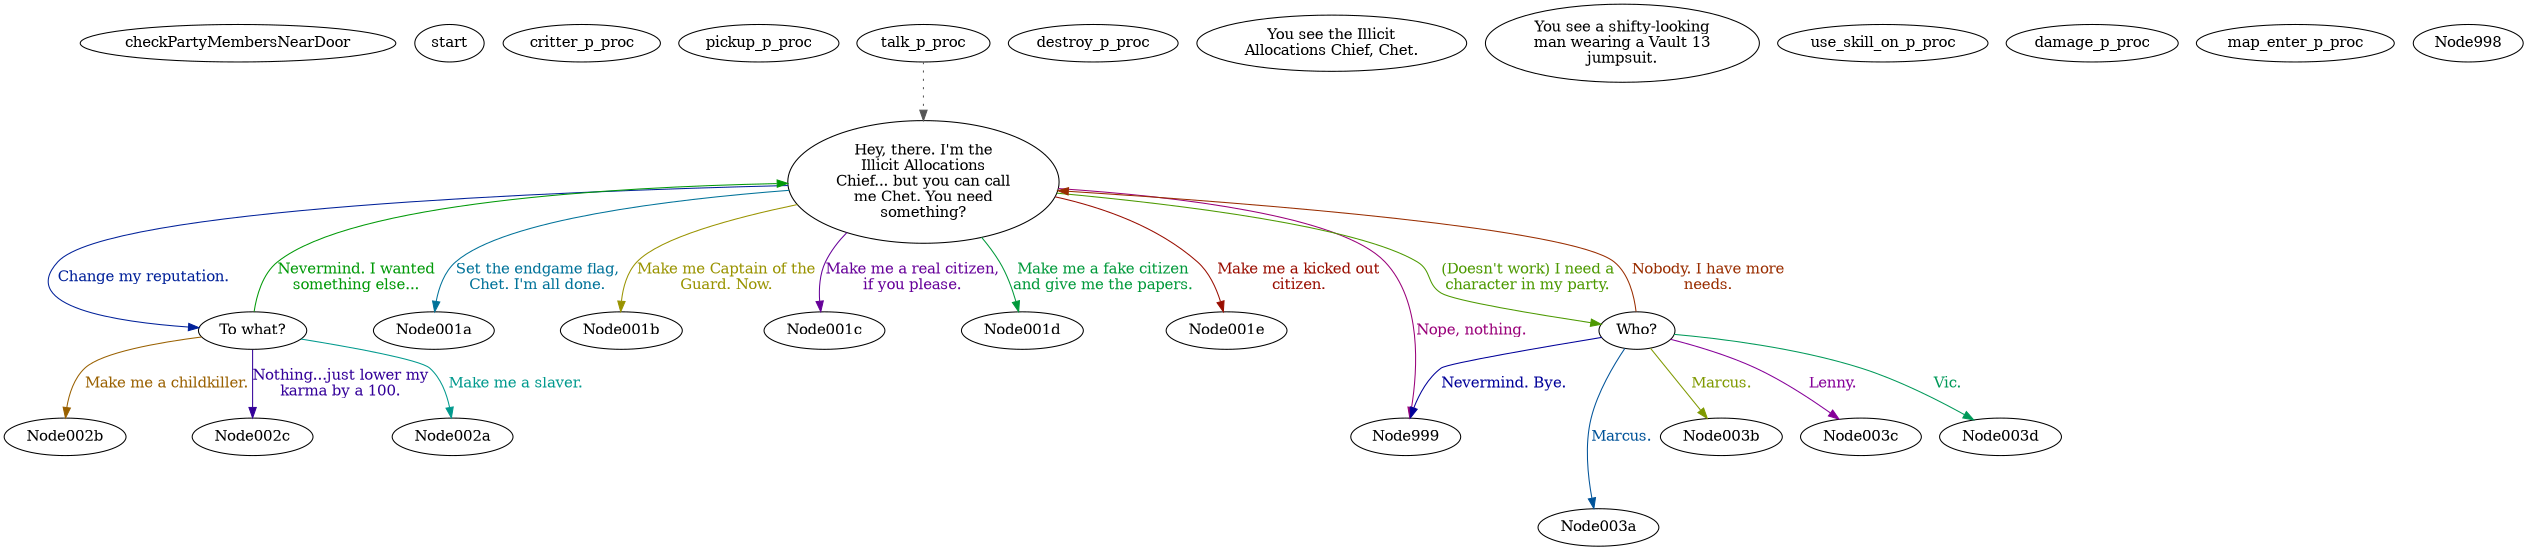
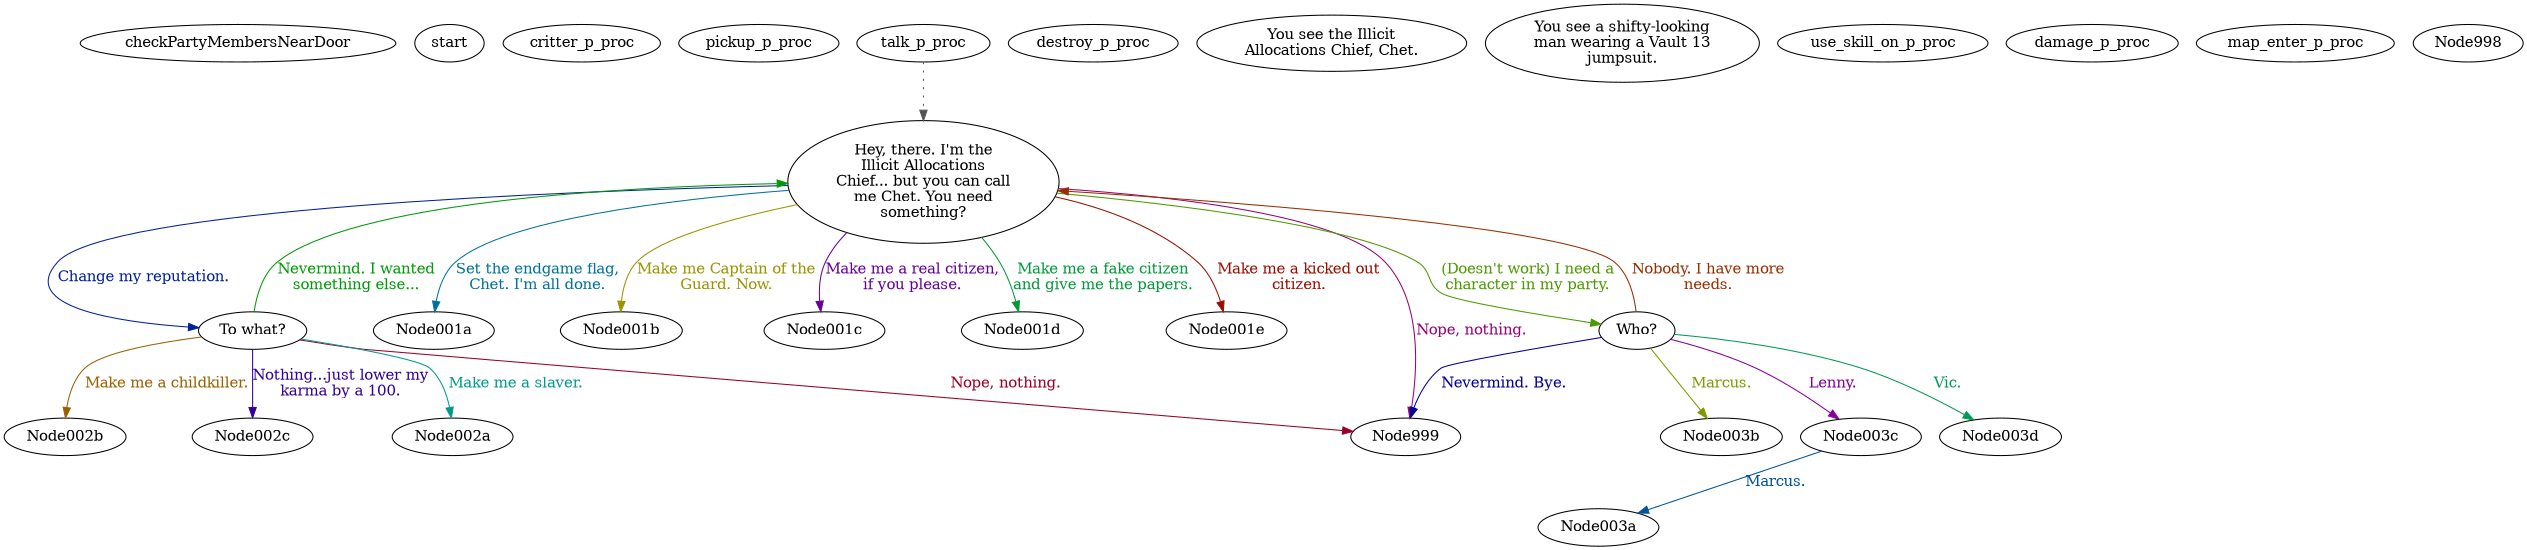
edge "To what?" -> "Node999": added, label "Nope, nothing."
edge "Who?" -> "Node003a": now "Node003c" -> "Node003a"
